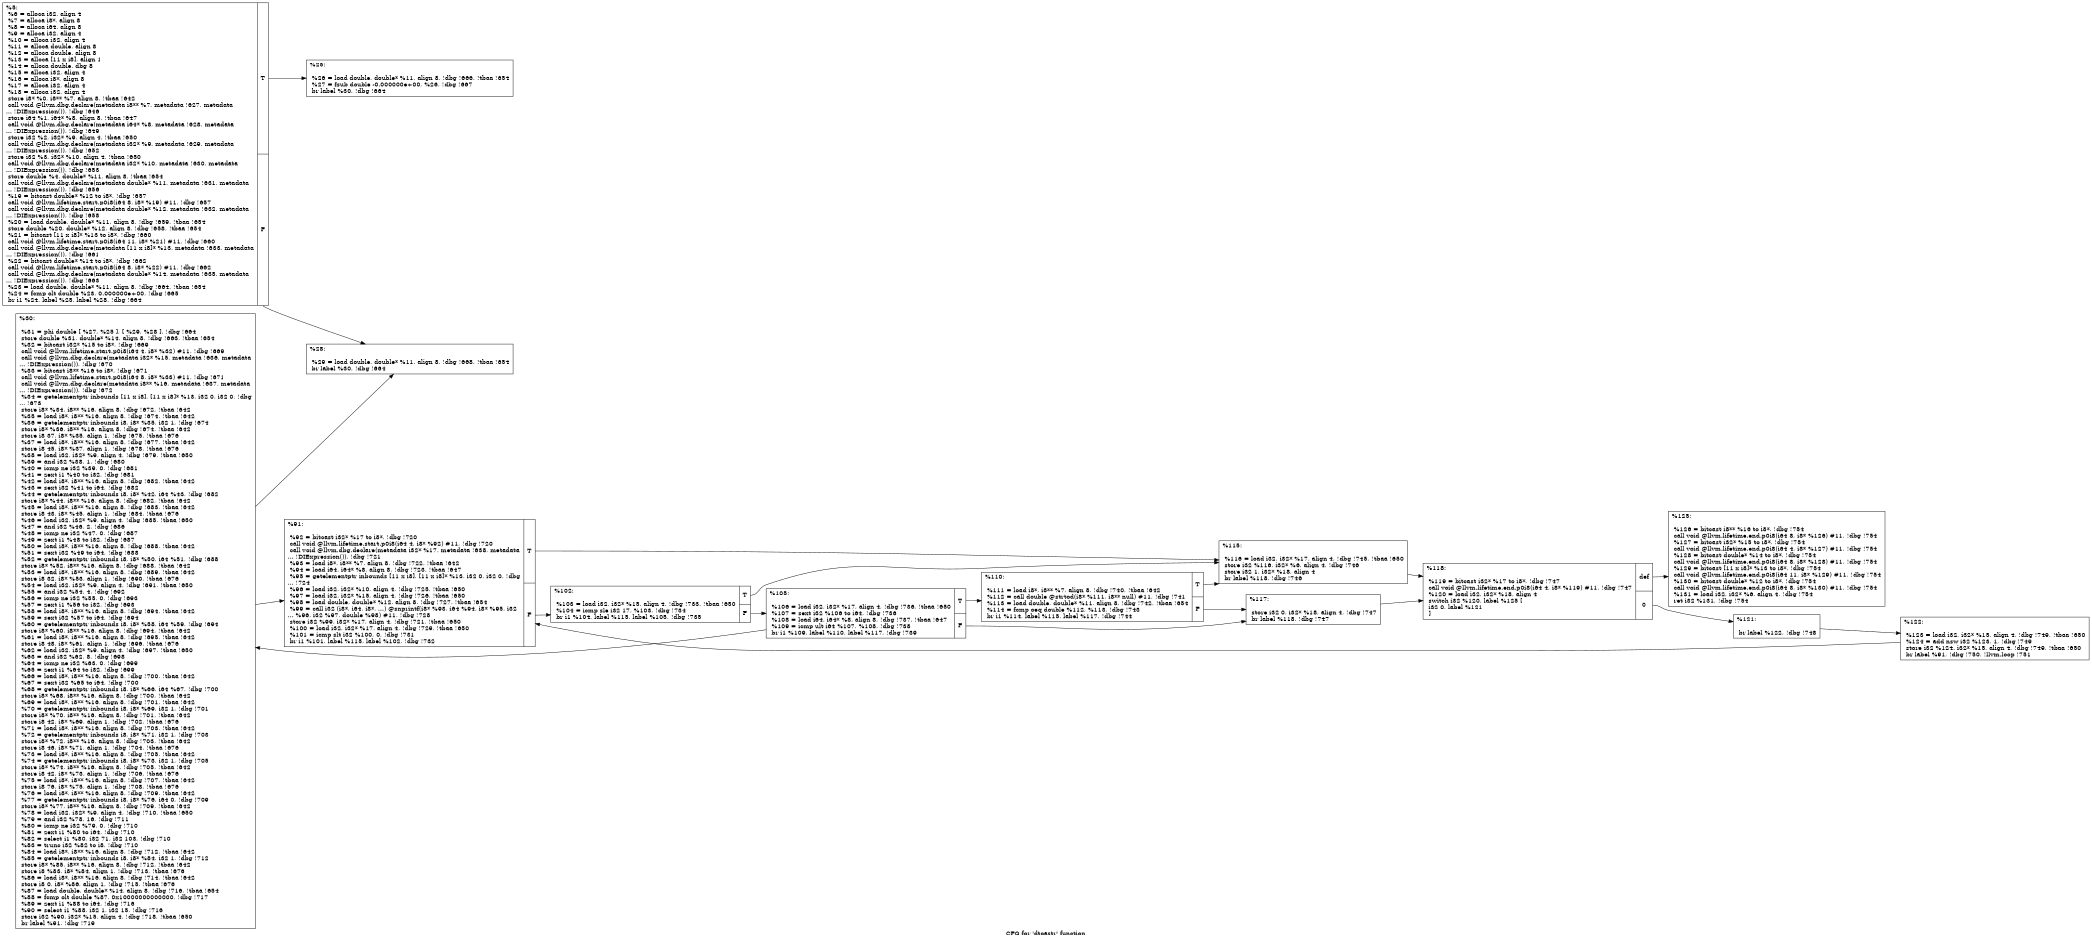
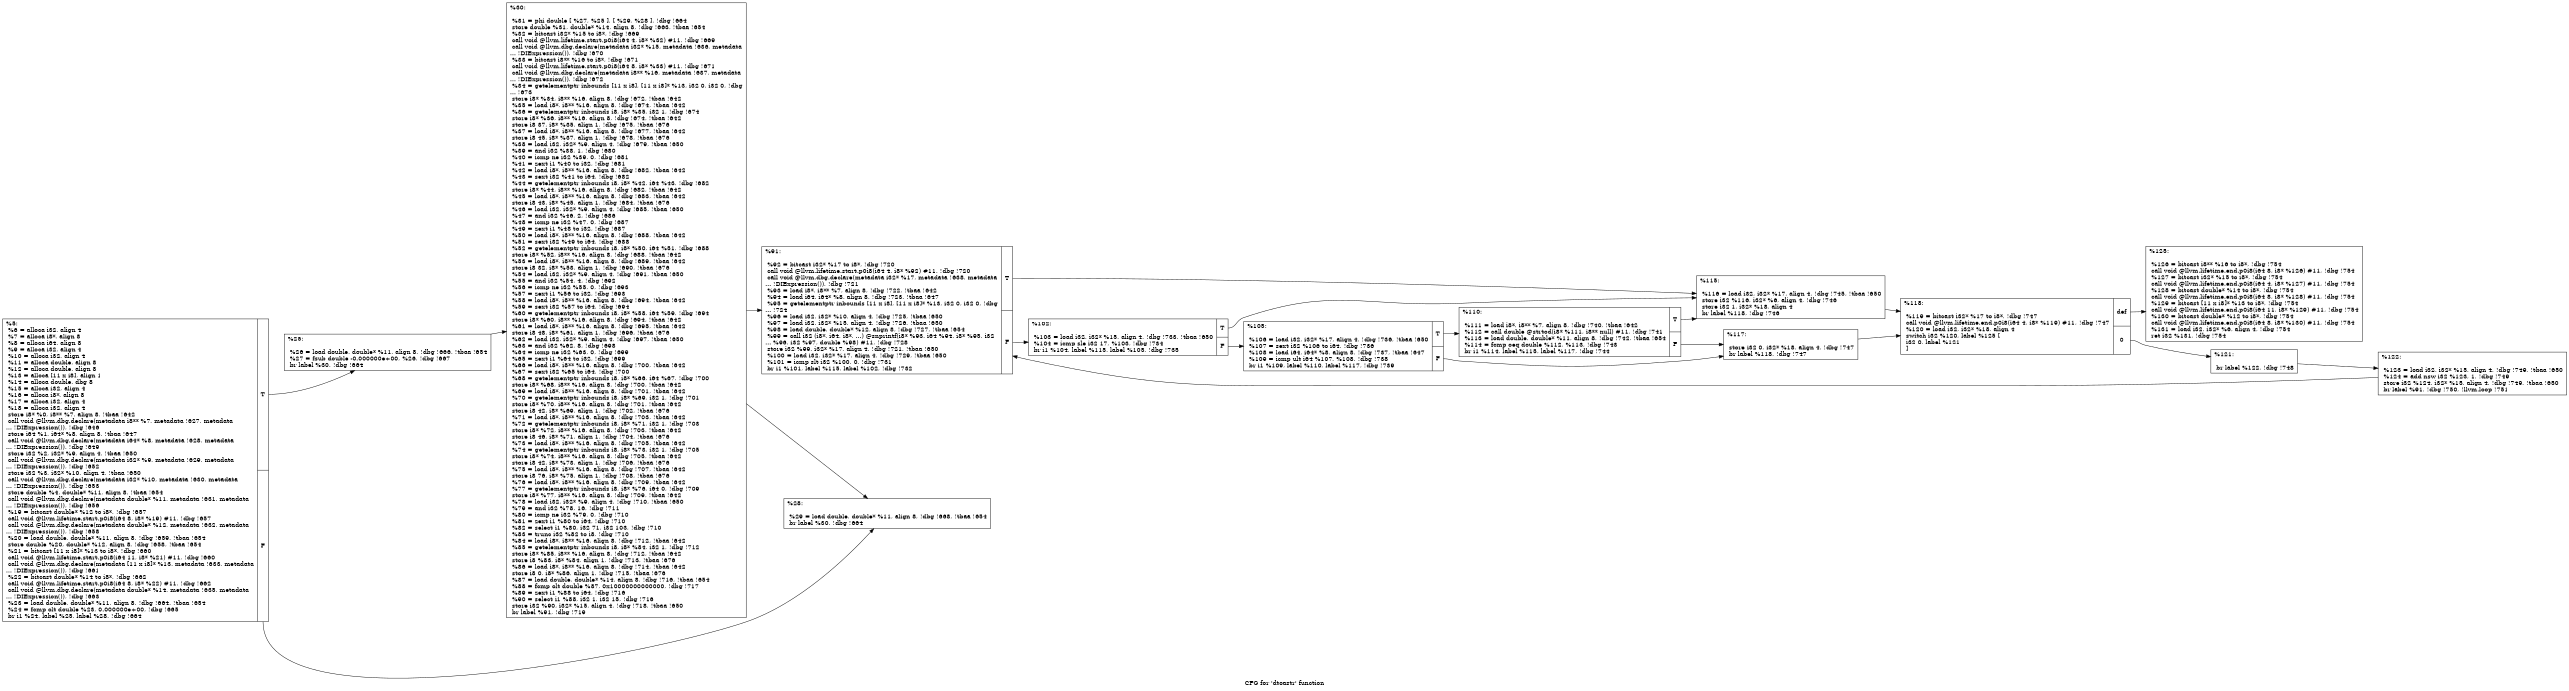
edge "%105:" -> "%30:": now "%25:" -> "%30:"
